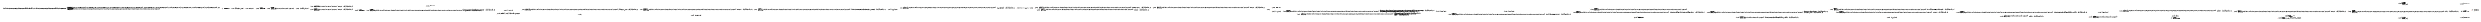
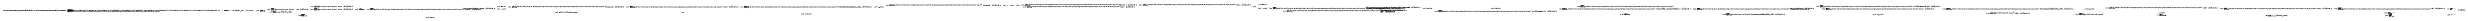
node "128: 0x00a9": added
